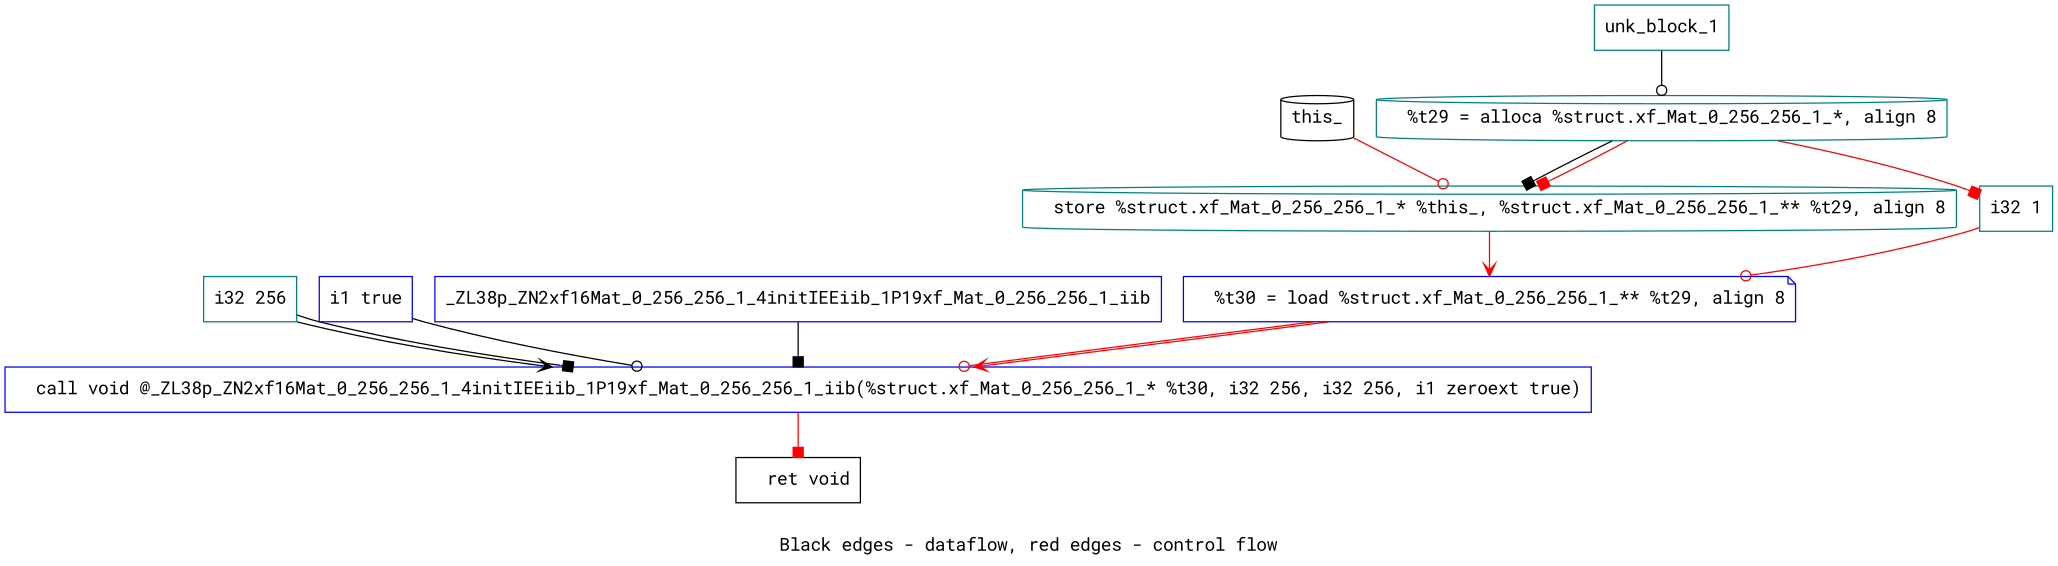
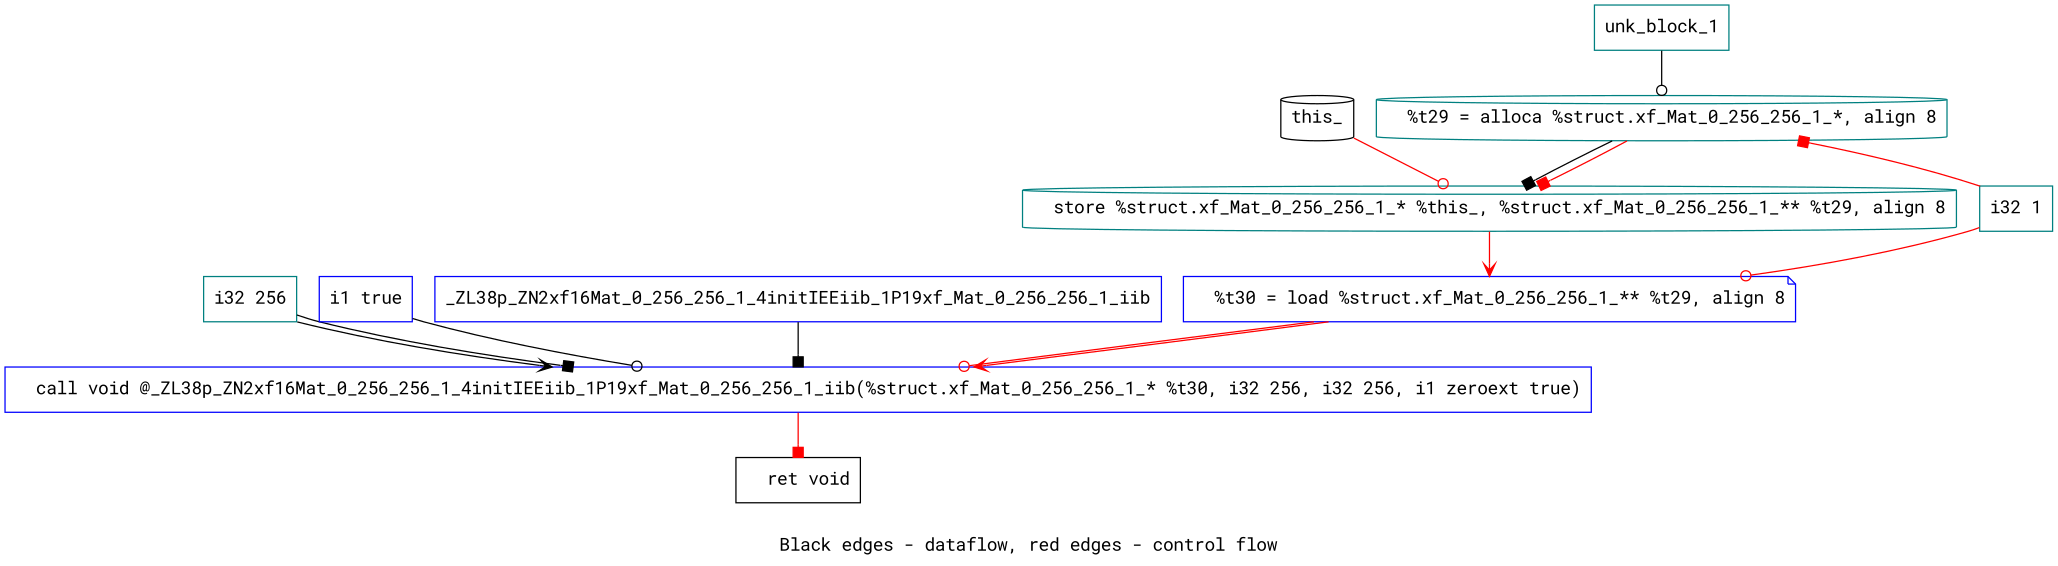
edge "%t29 = alloca %struct.xf_Mat_0_256_256_1_*, align 8" -> "i32 1": reversed
